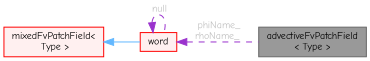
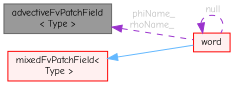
edge "advectiveFvPatchField < Type >" -> "word": reversed
